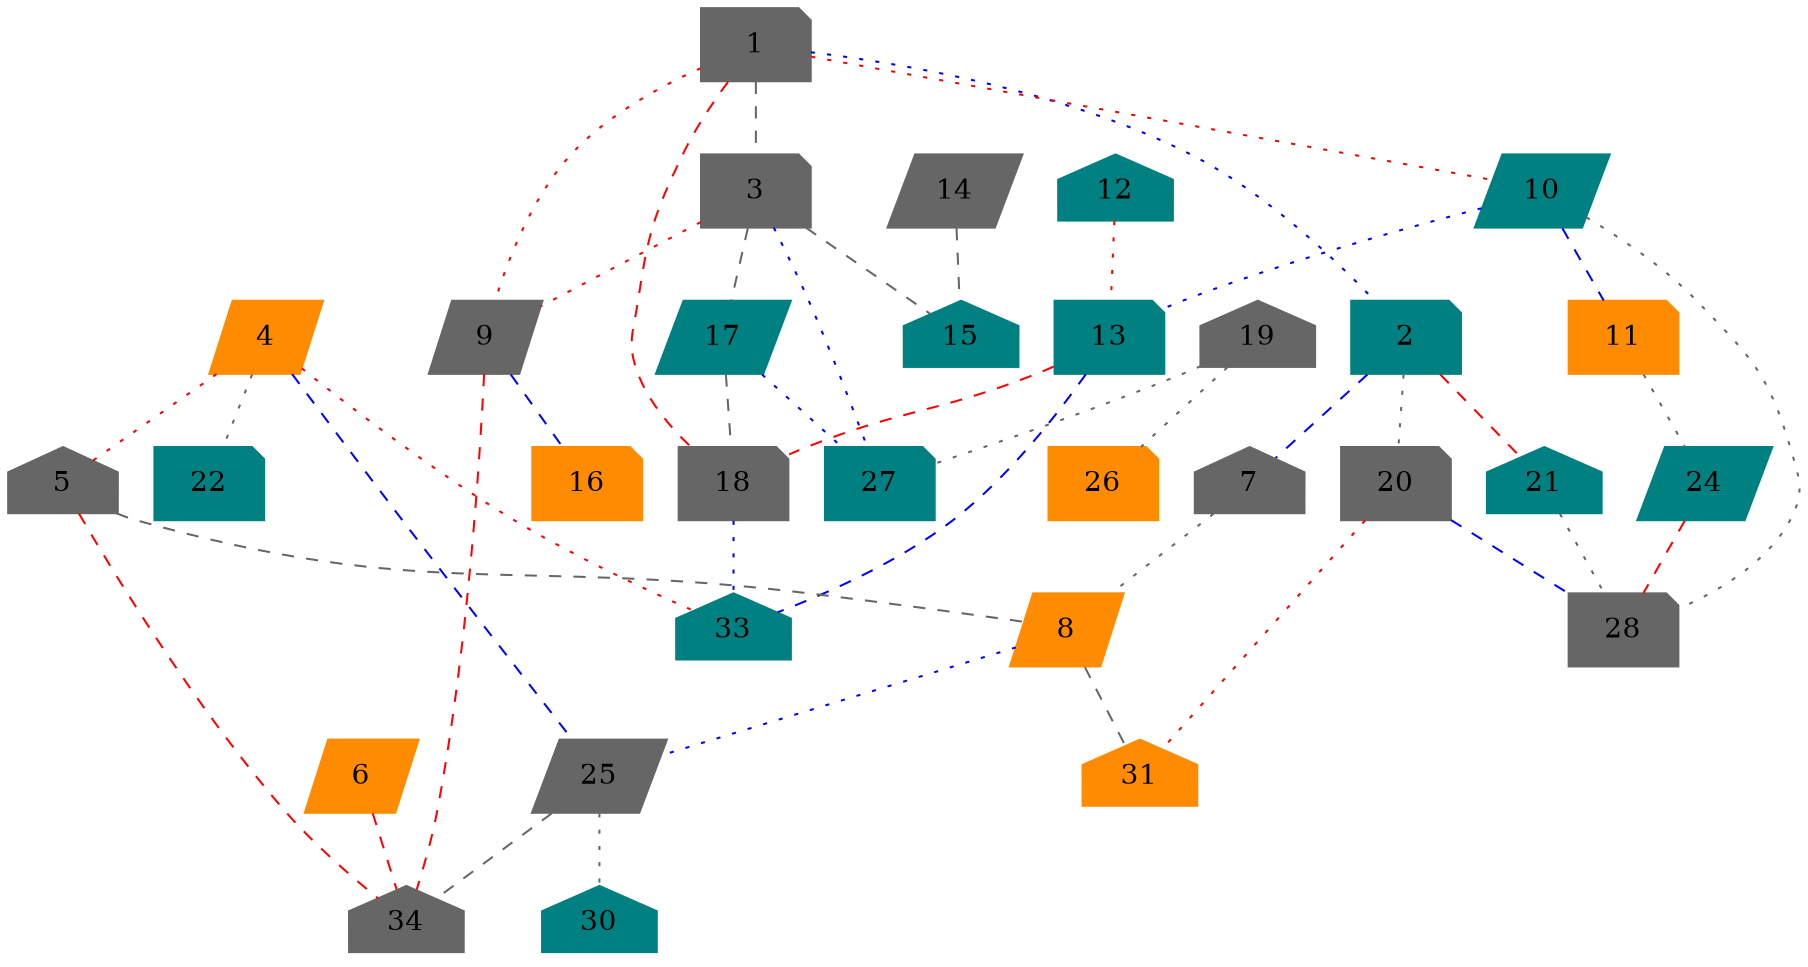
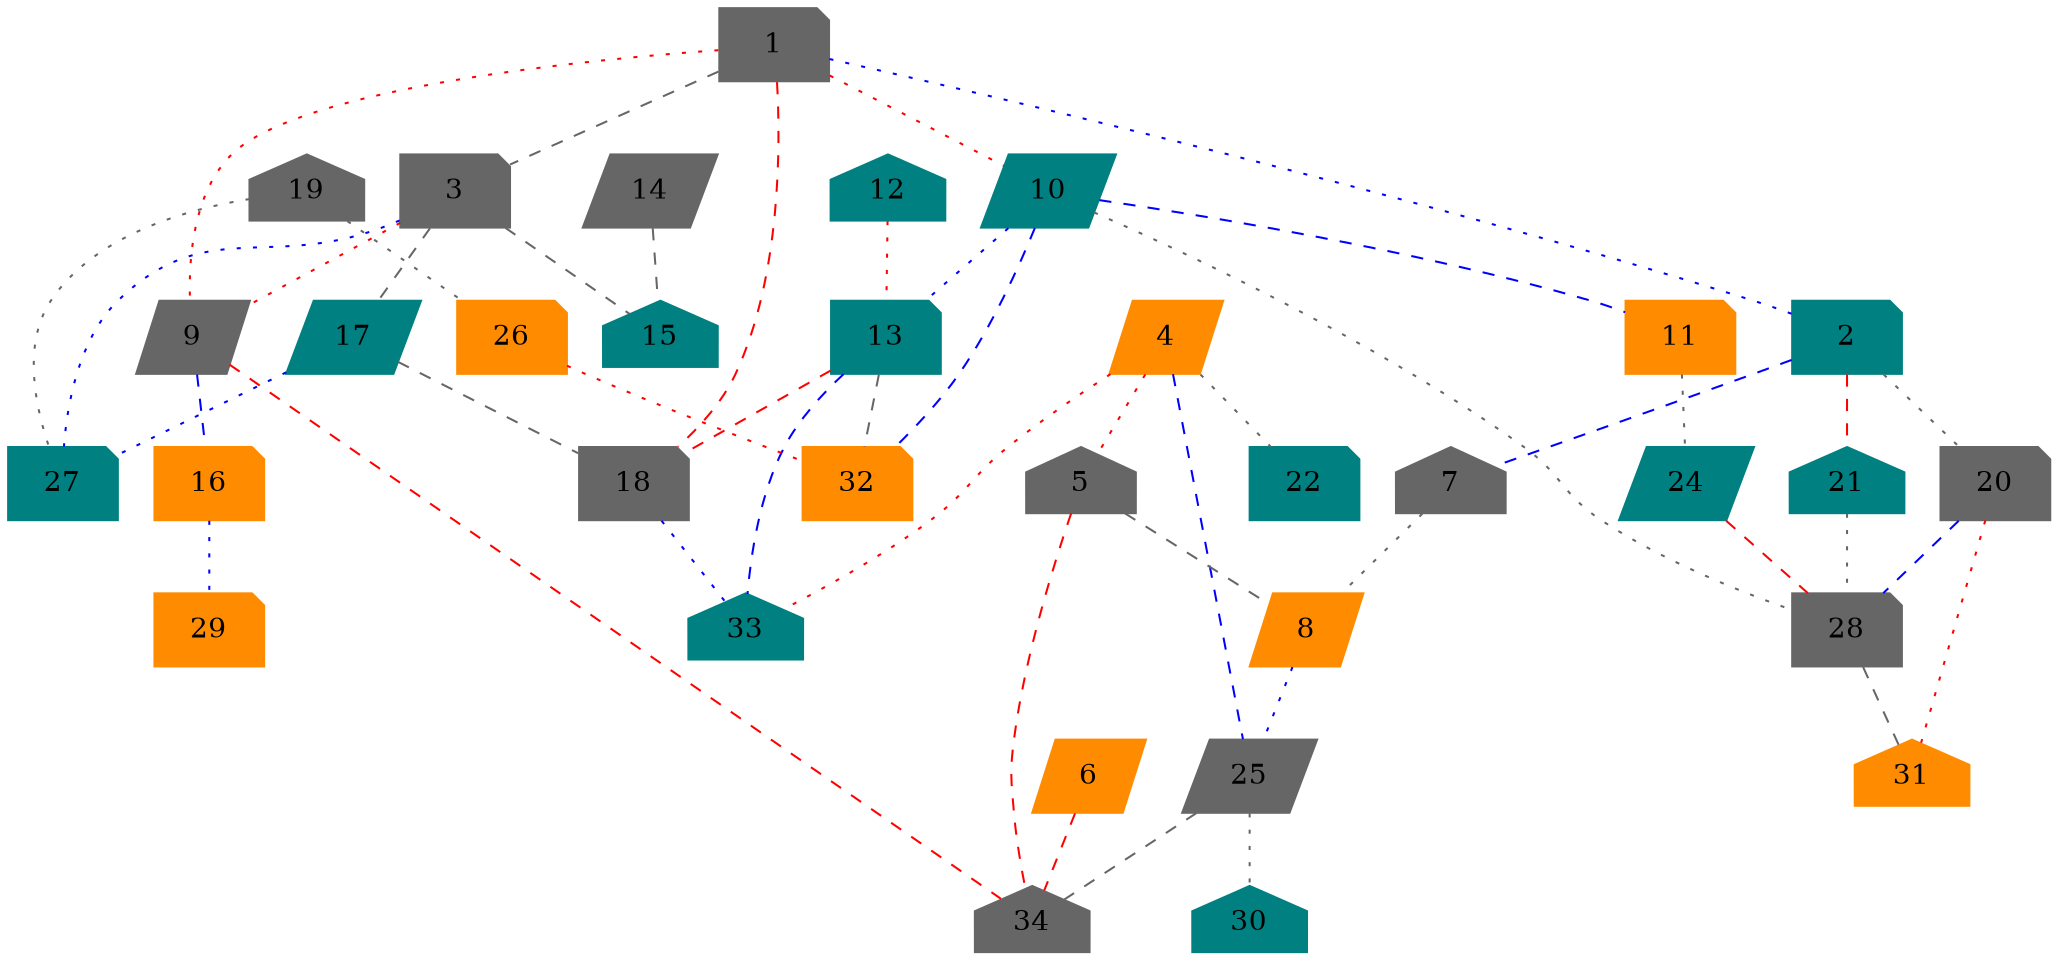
node "32": added
node "29": added
edge "8" -- "31": now "28" -- "31"
